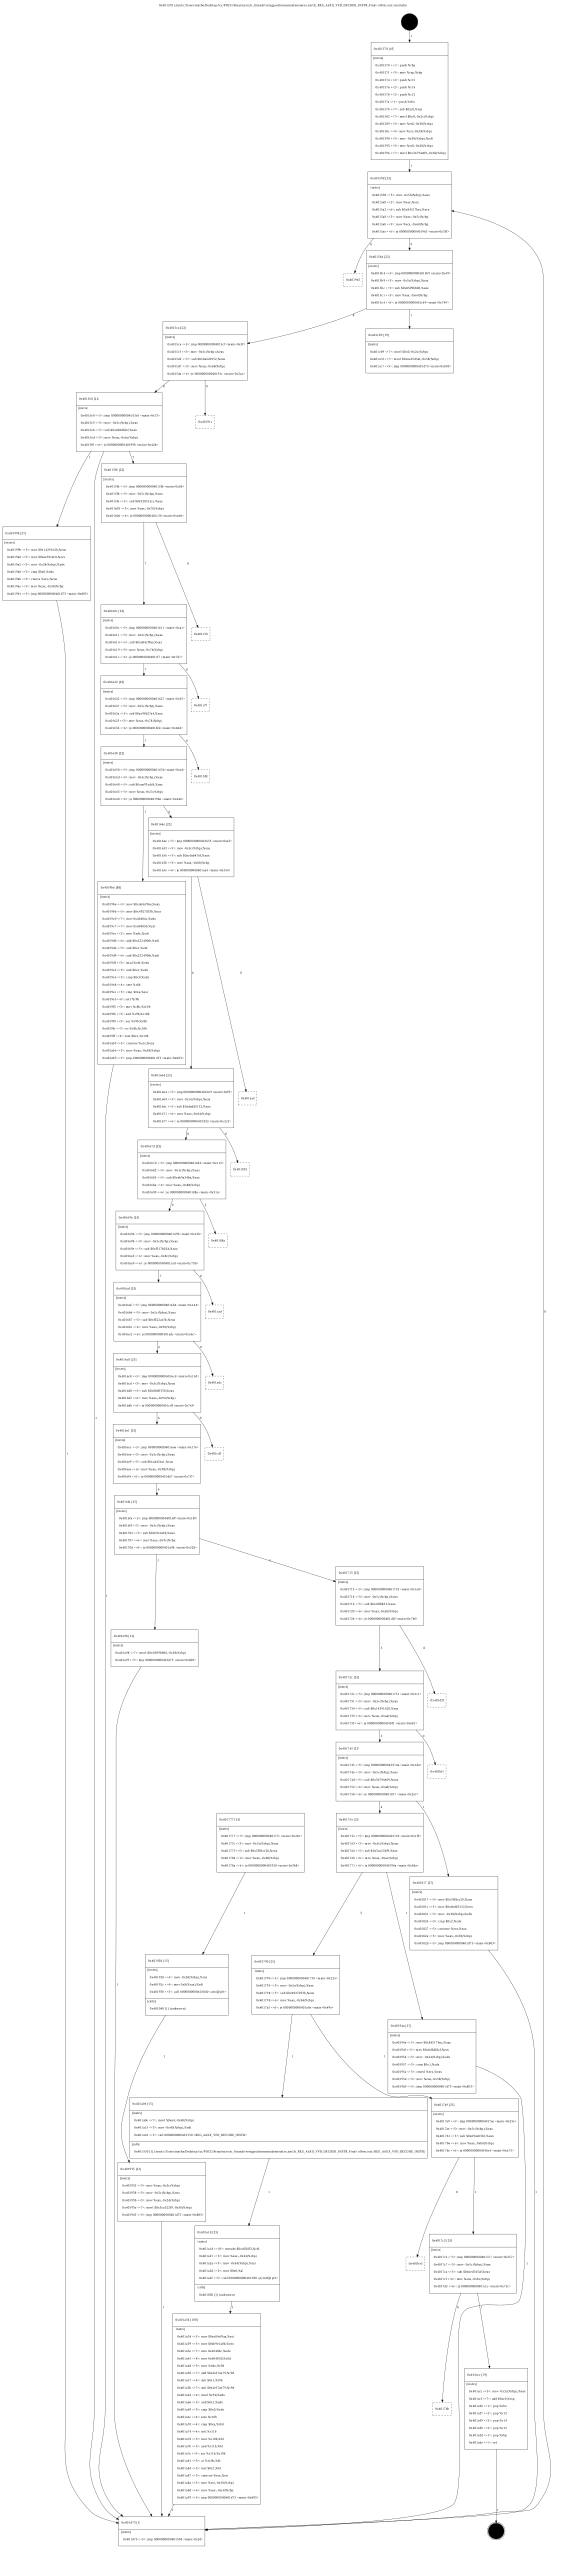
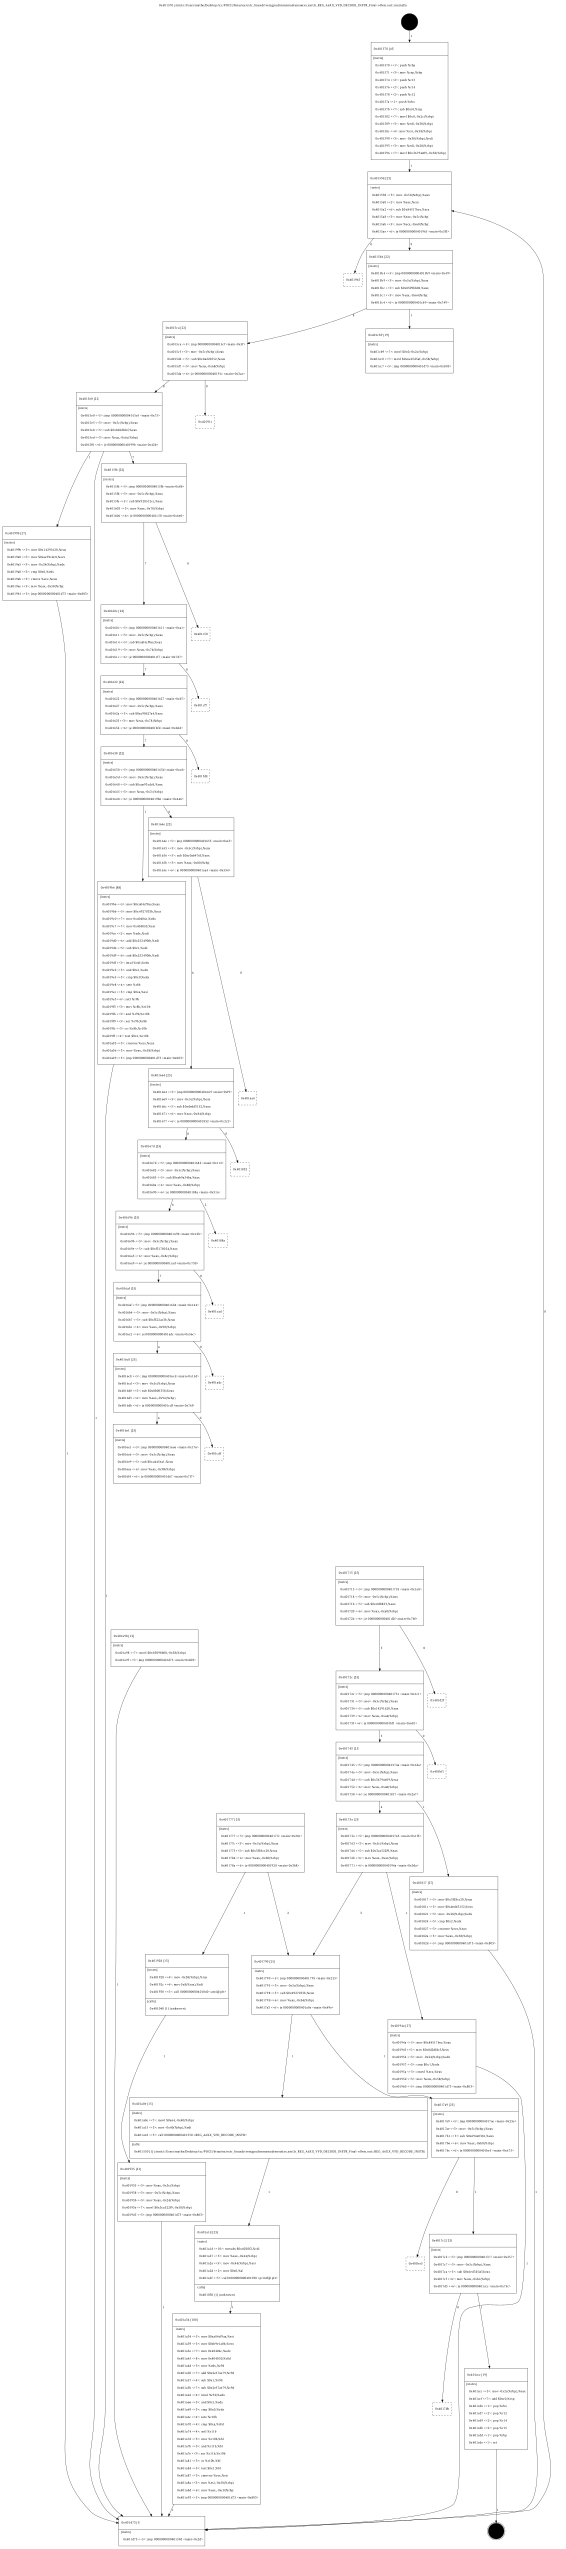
node "0x4016fa [25]": removed
edge "0x401777 [25]" -> "0x401790 [25]": added, label "2"
